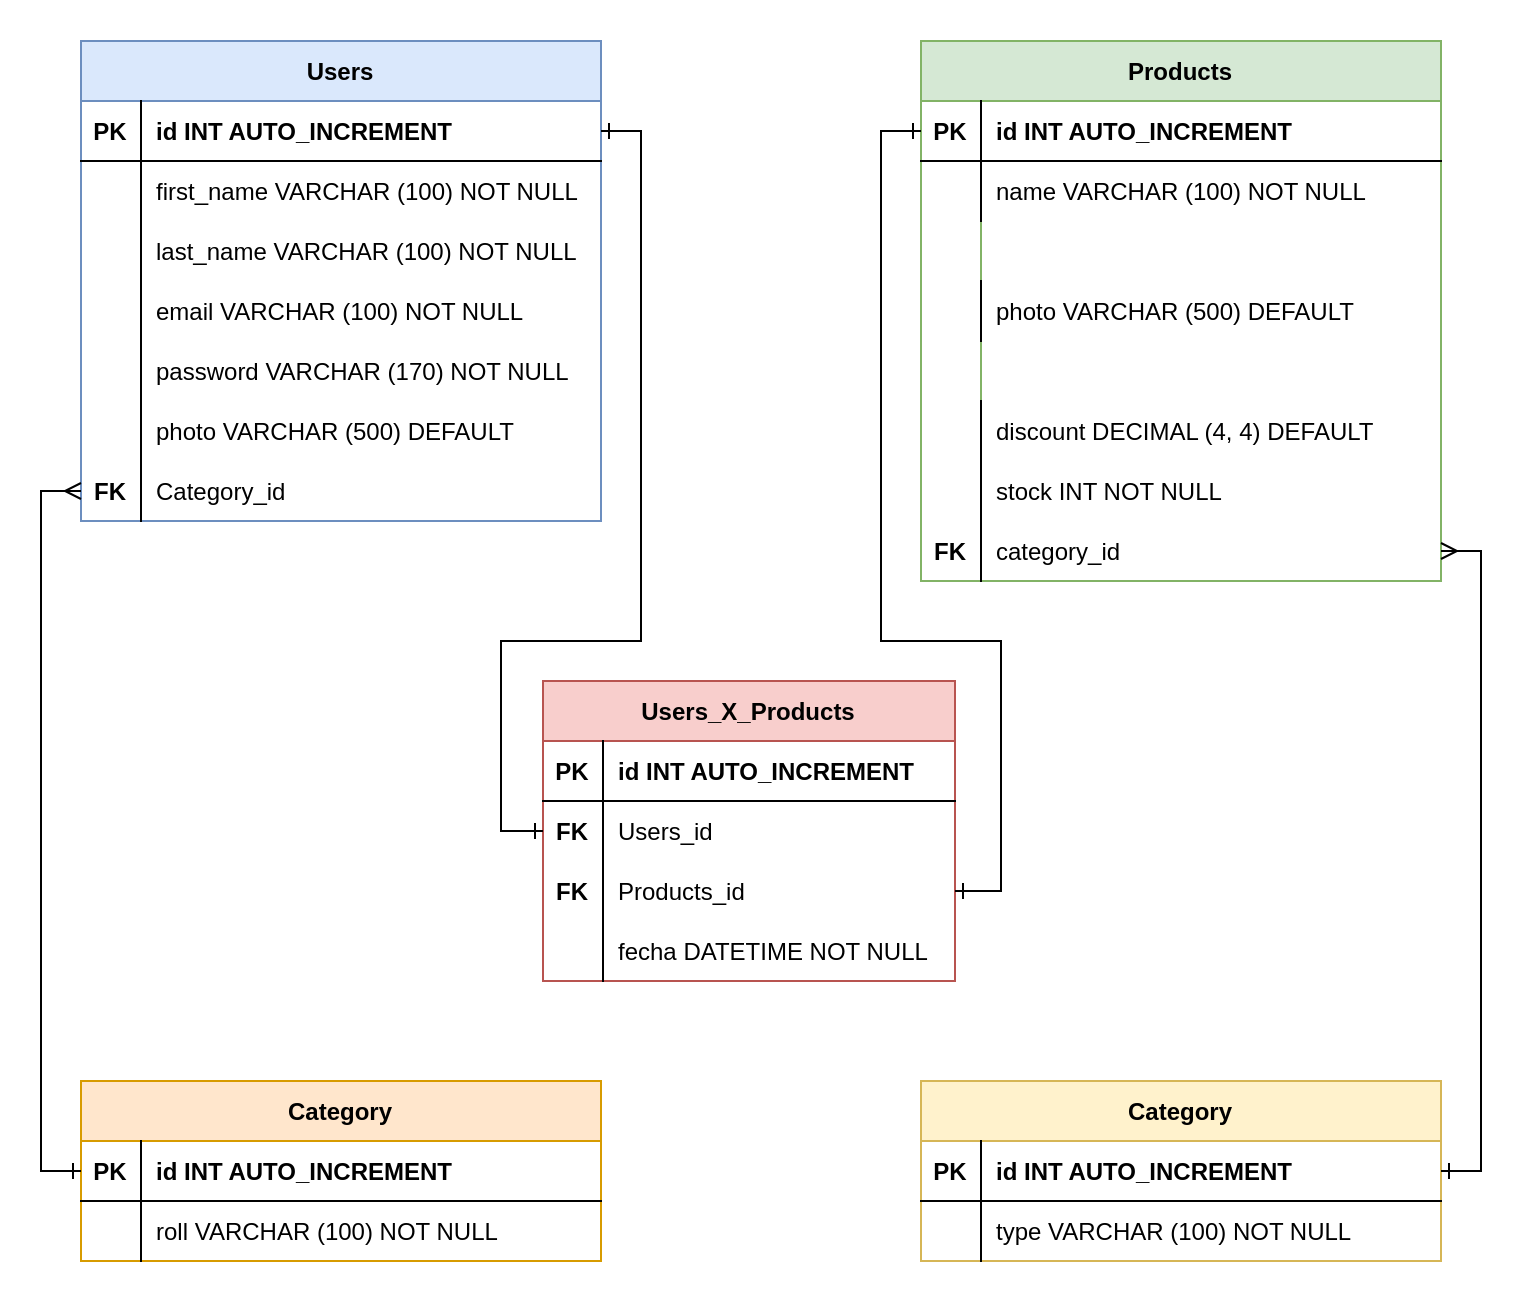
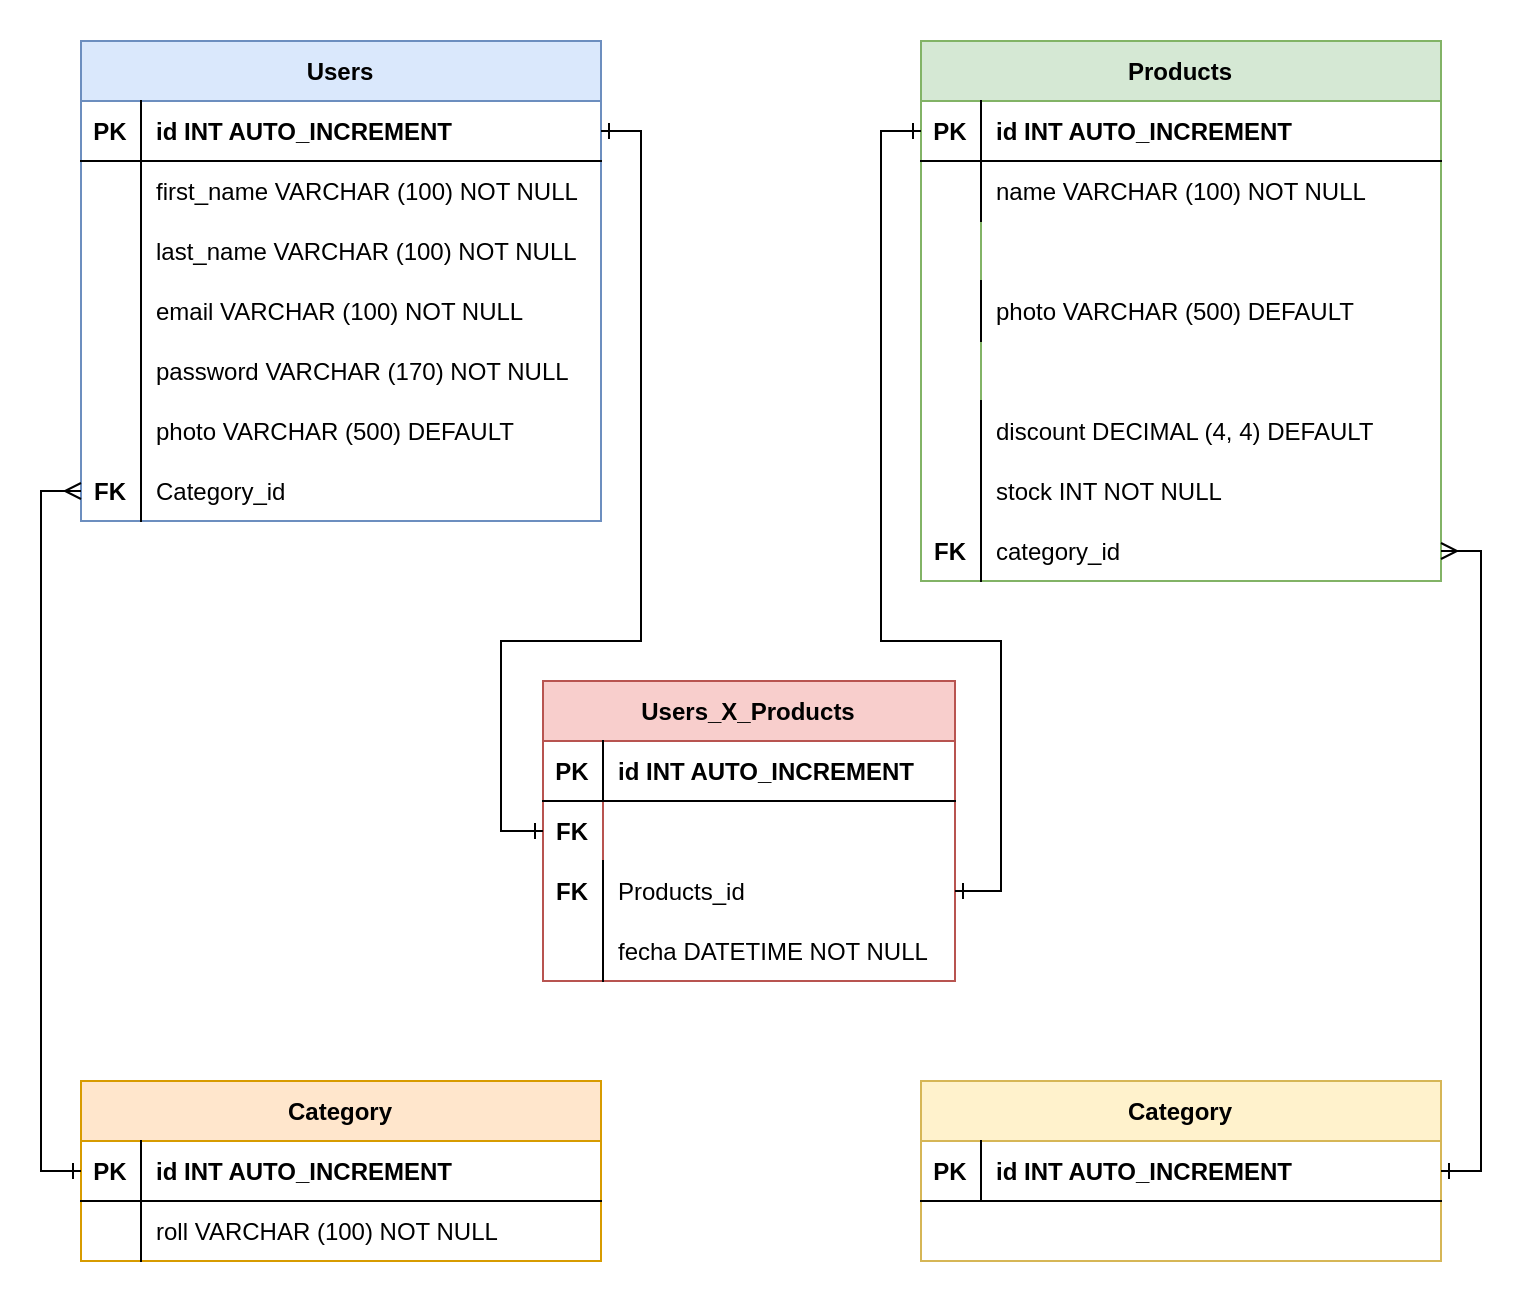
node "Users_id": removed
node "type VARCHAR (100) NOT NULL": removed
